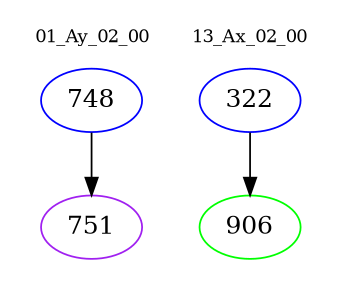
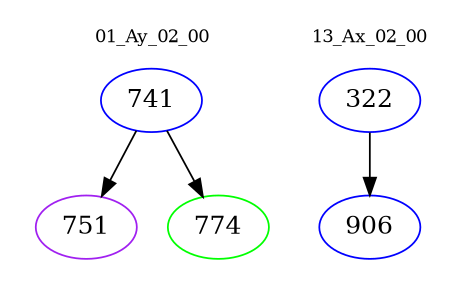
node "748": label "748" -> "741"
node "774": added
node "906": color green -> blue
